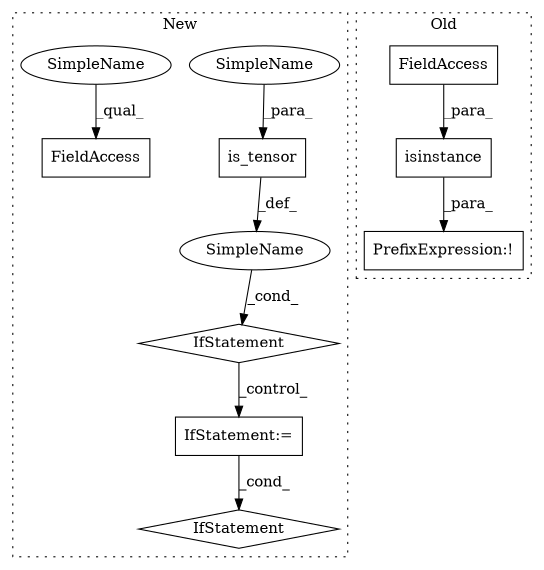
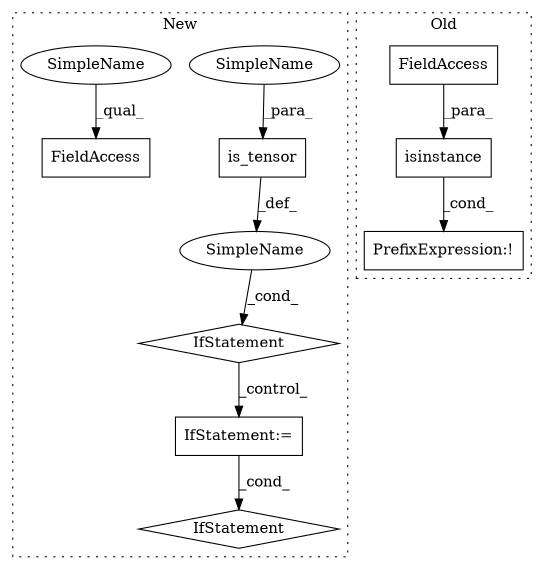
edge "isinstance" -> "PrefixExpression:!": label "_para_" -> "_cond_"
